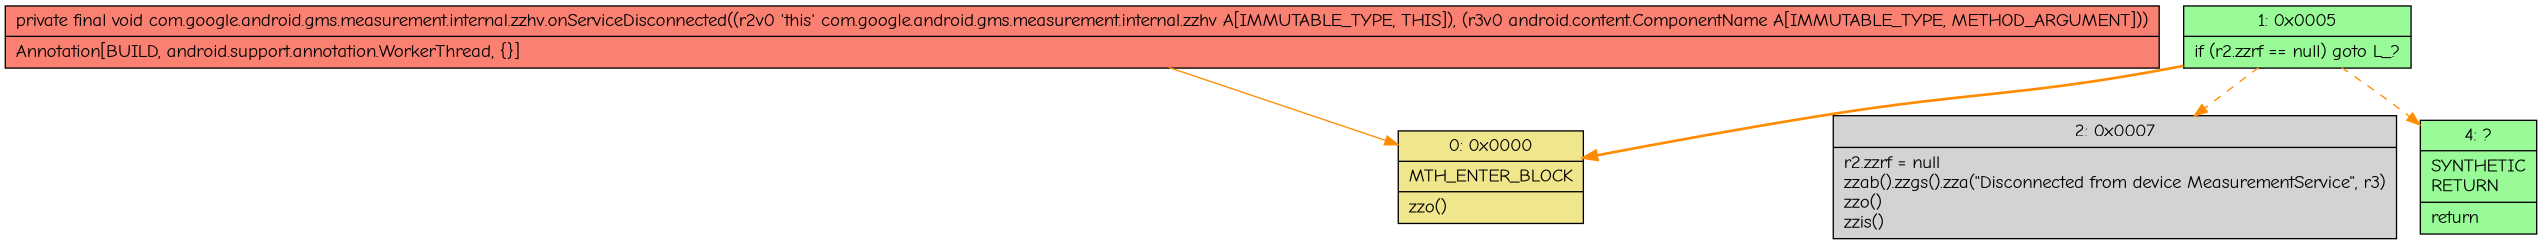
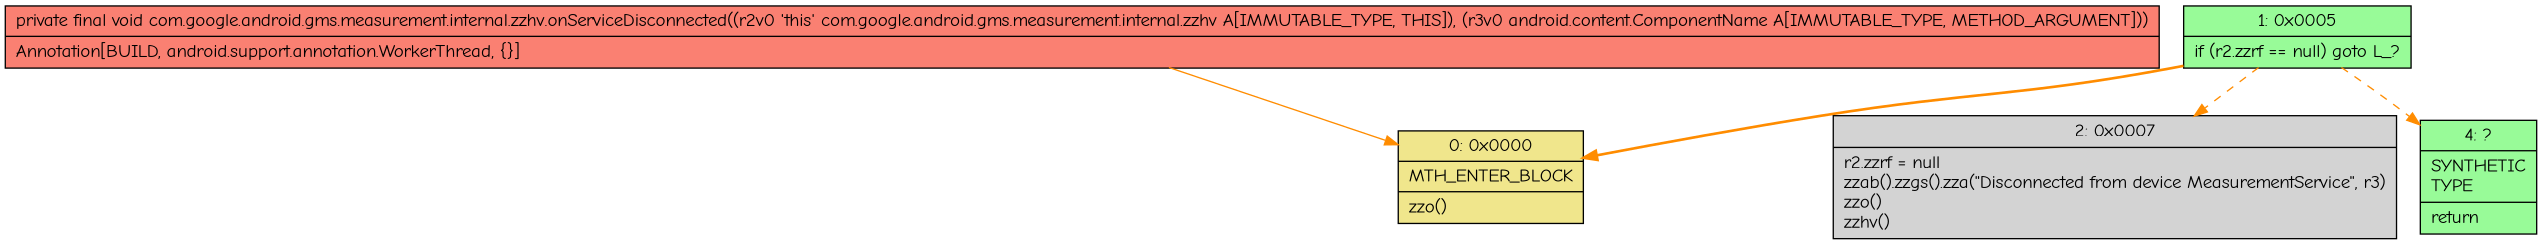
node "4: ?": text "RETURN" -> "TYPE"
node "2: 0x0007": text "zzis()" -> "zzhv()"
